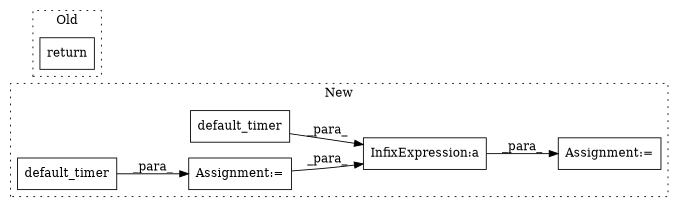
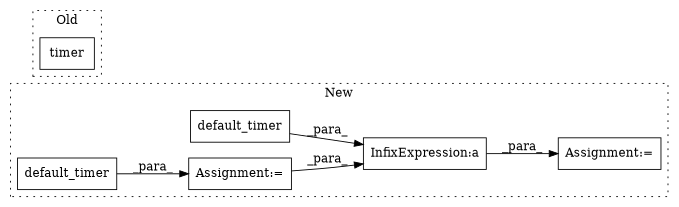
node "return": label "return" -> "timer"
